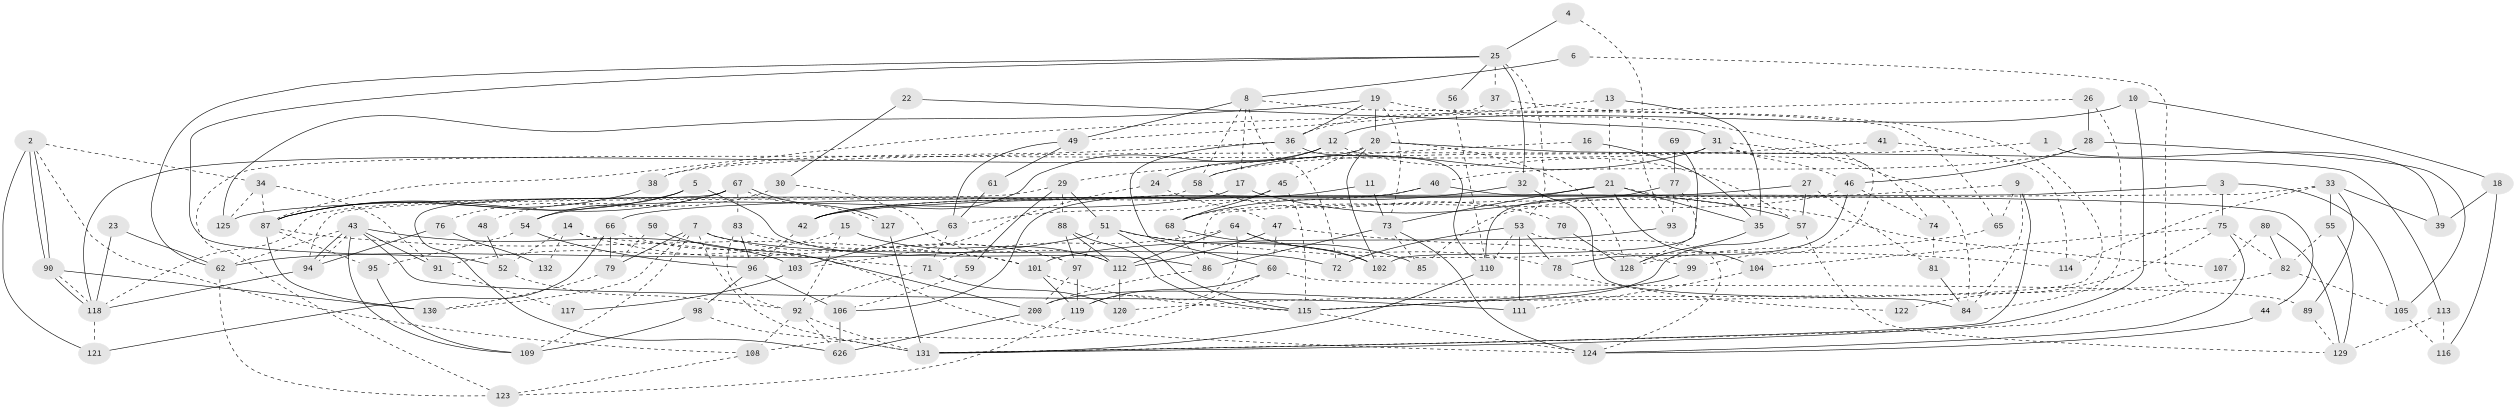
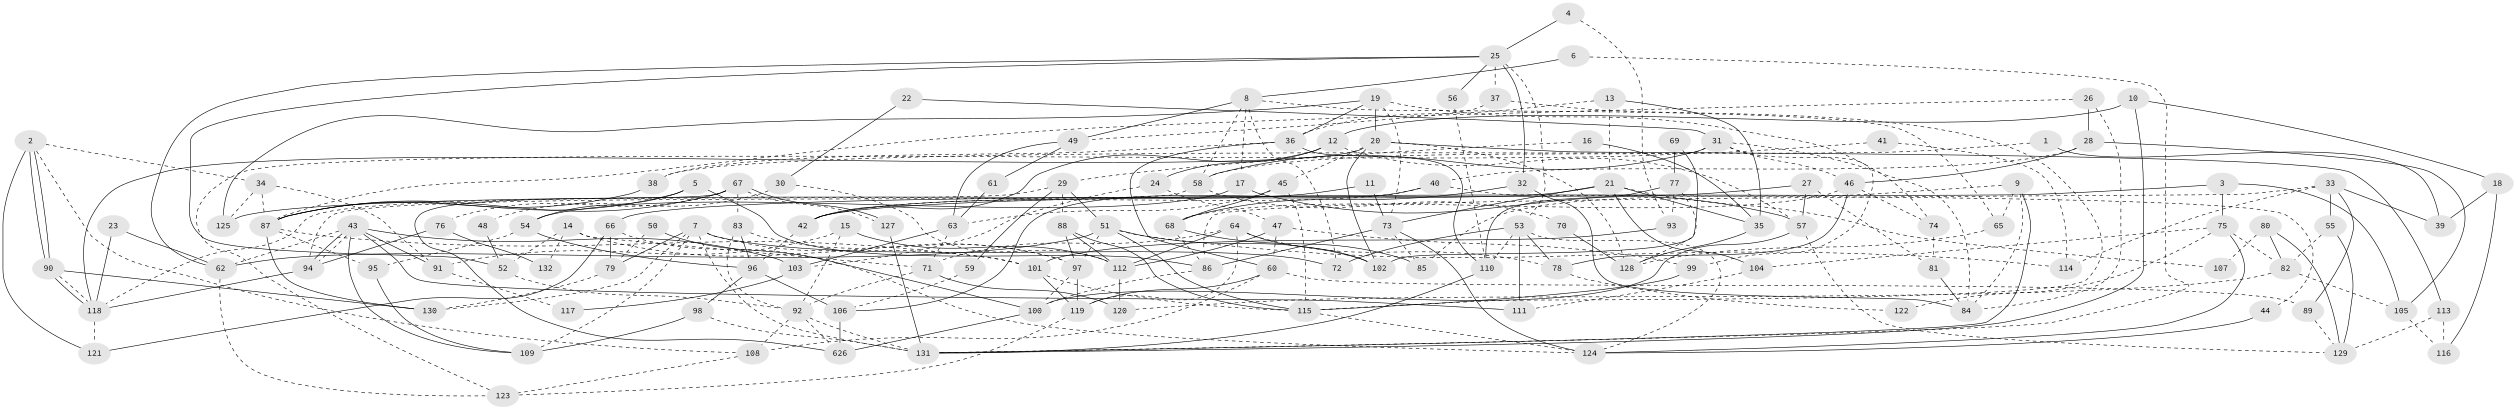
edge "40" -- "44": style solid -> dashed
node "200": label "200" -> "100"
